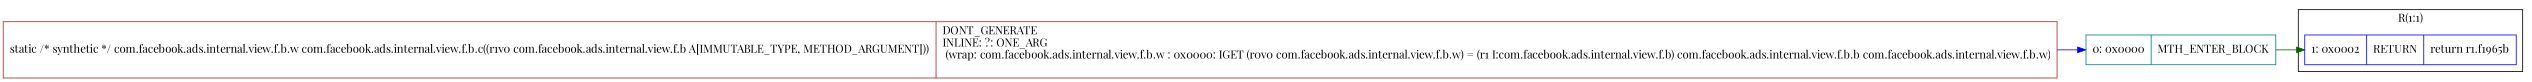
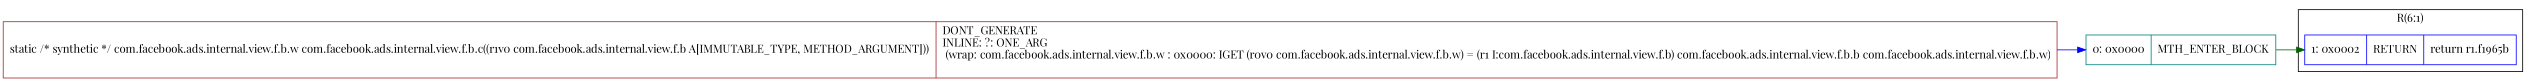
cluster "R(1:1)": label "R(1:1)" -> "R(6:1)"
